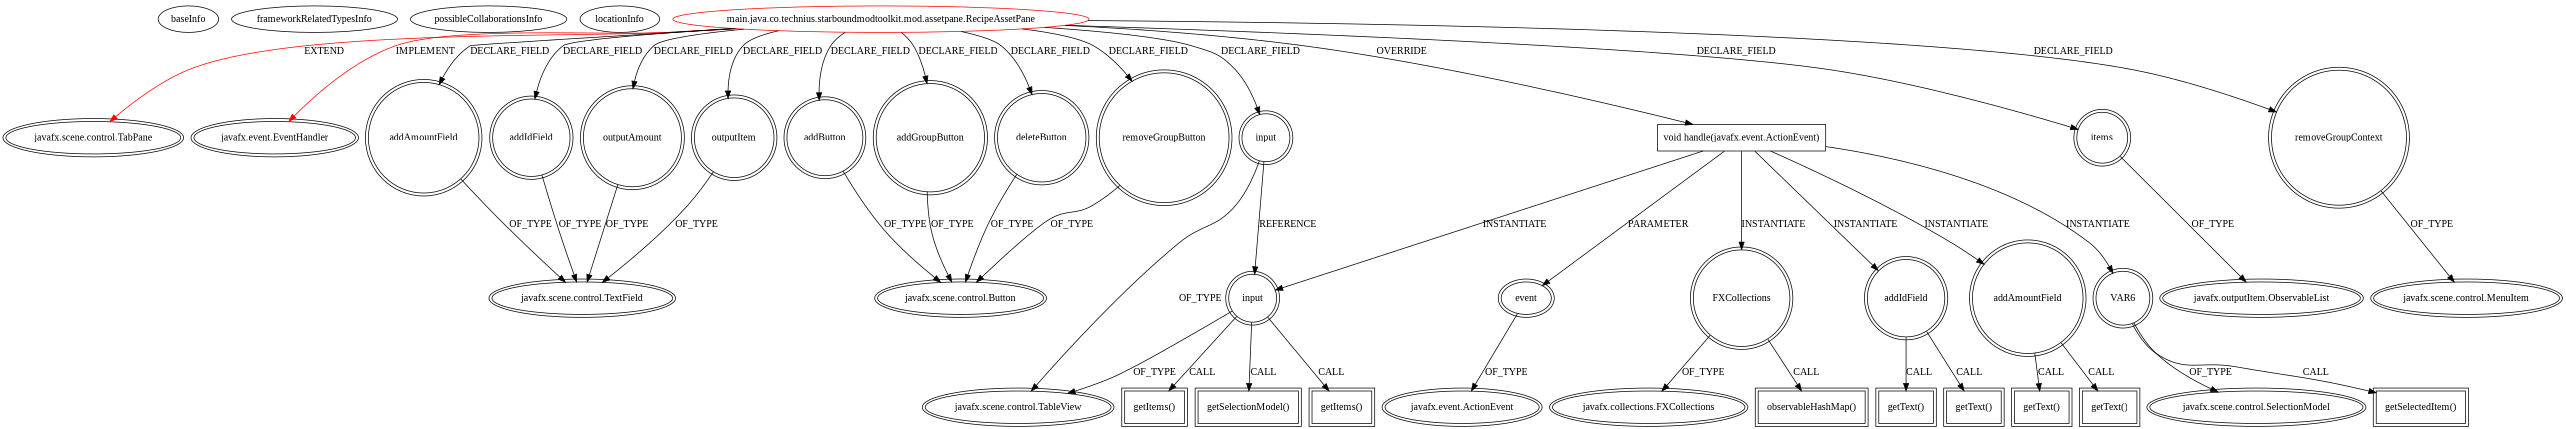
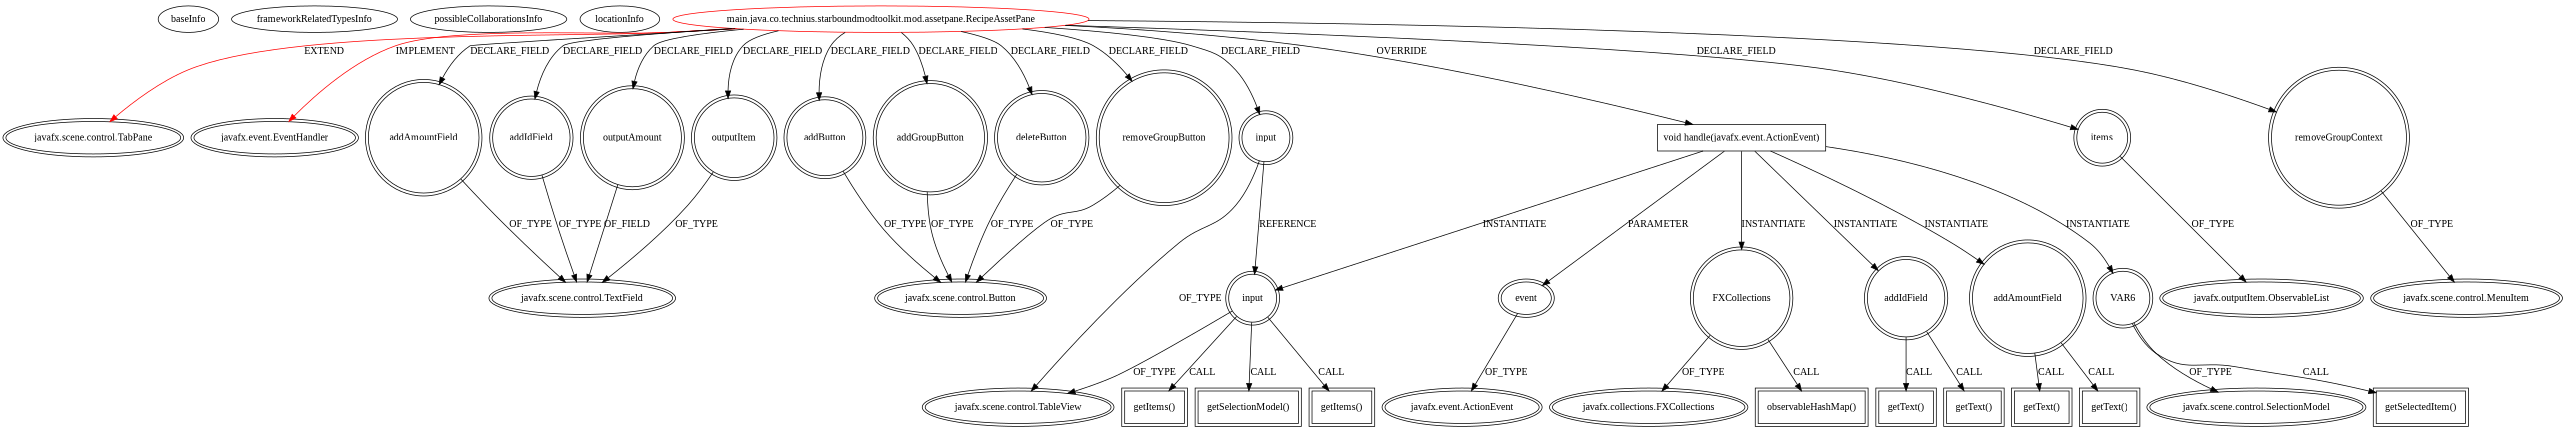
edge "outputAmount" -> "javafx.scene.control.TextField": label "OF_TYPE" -> "OF_FIELD"
